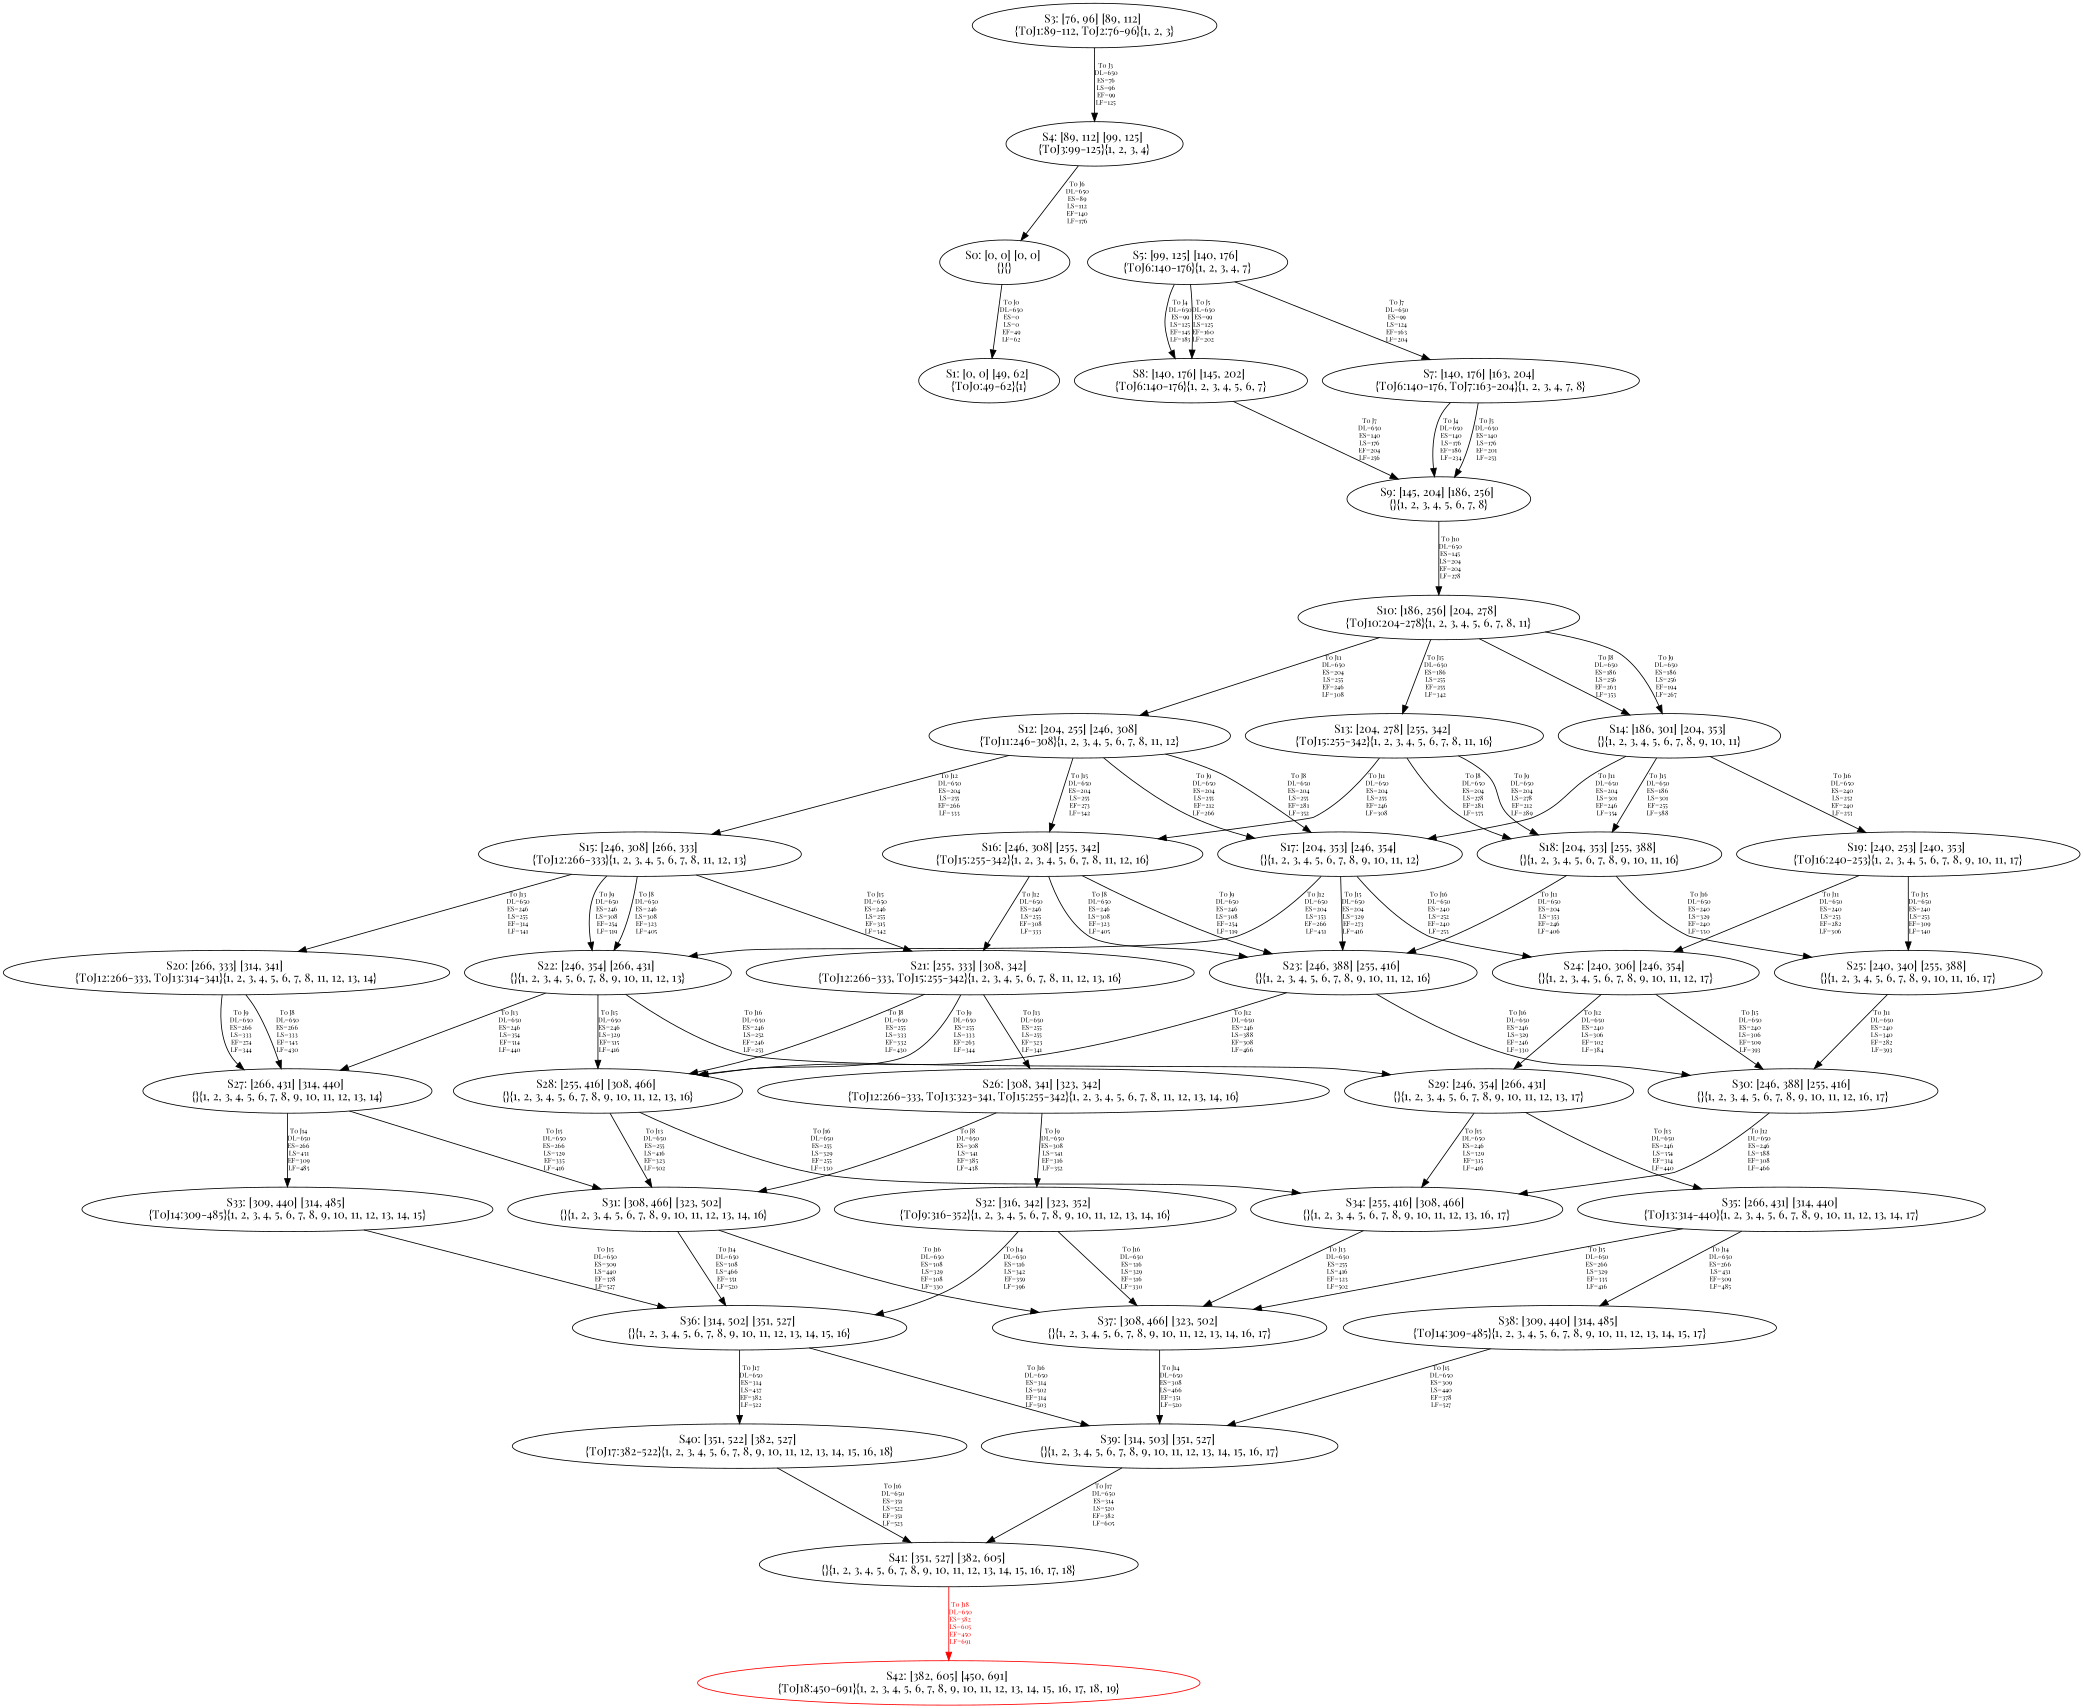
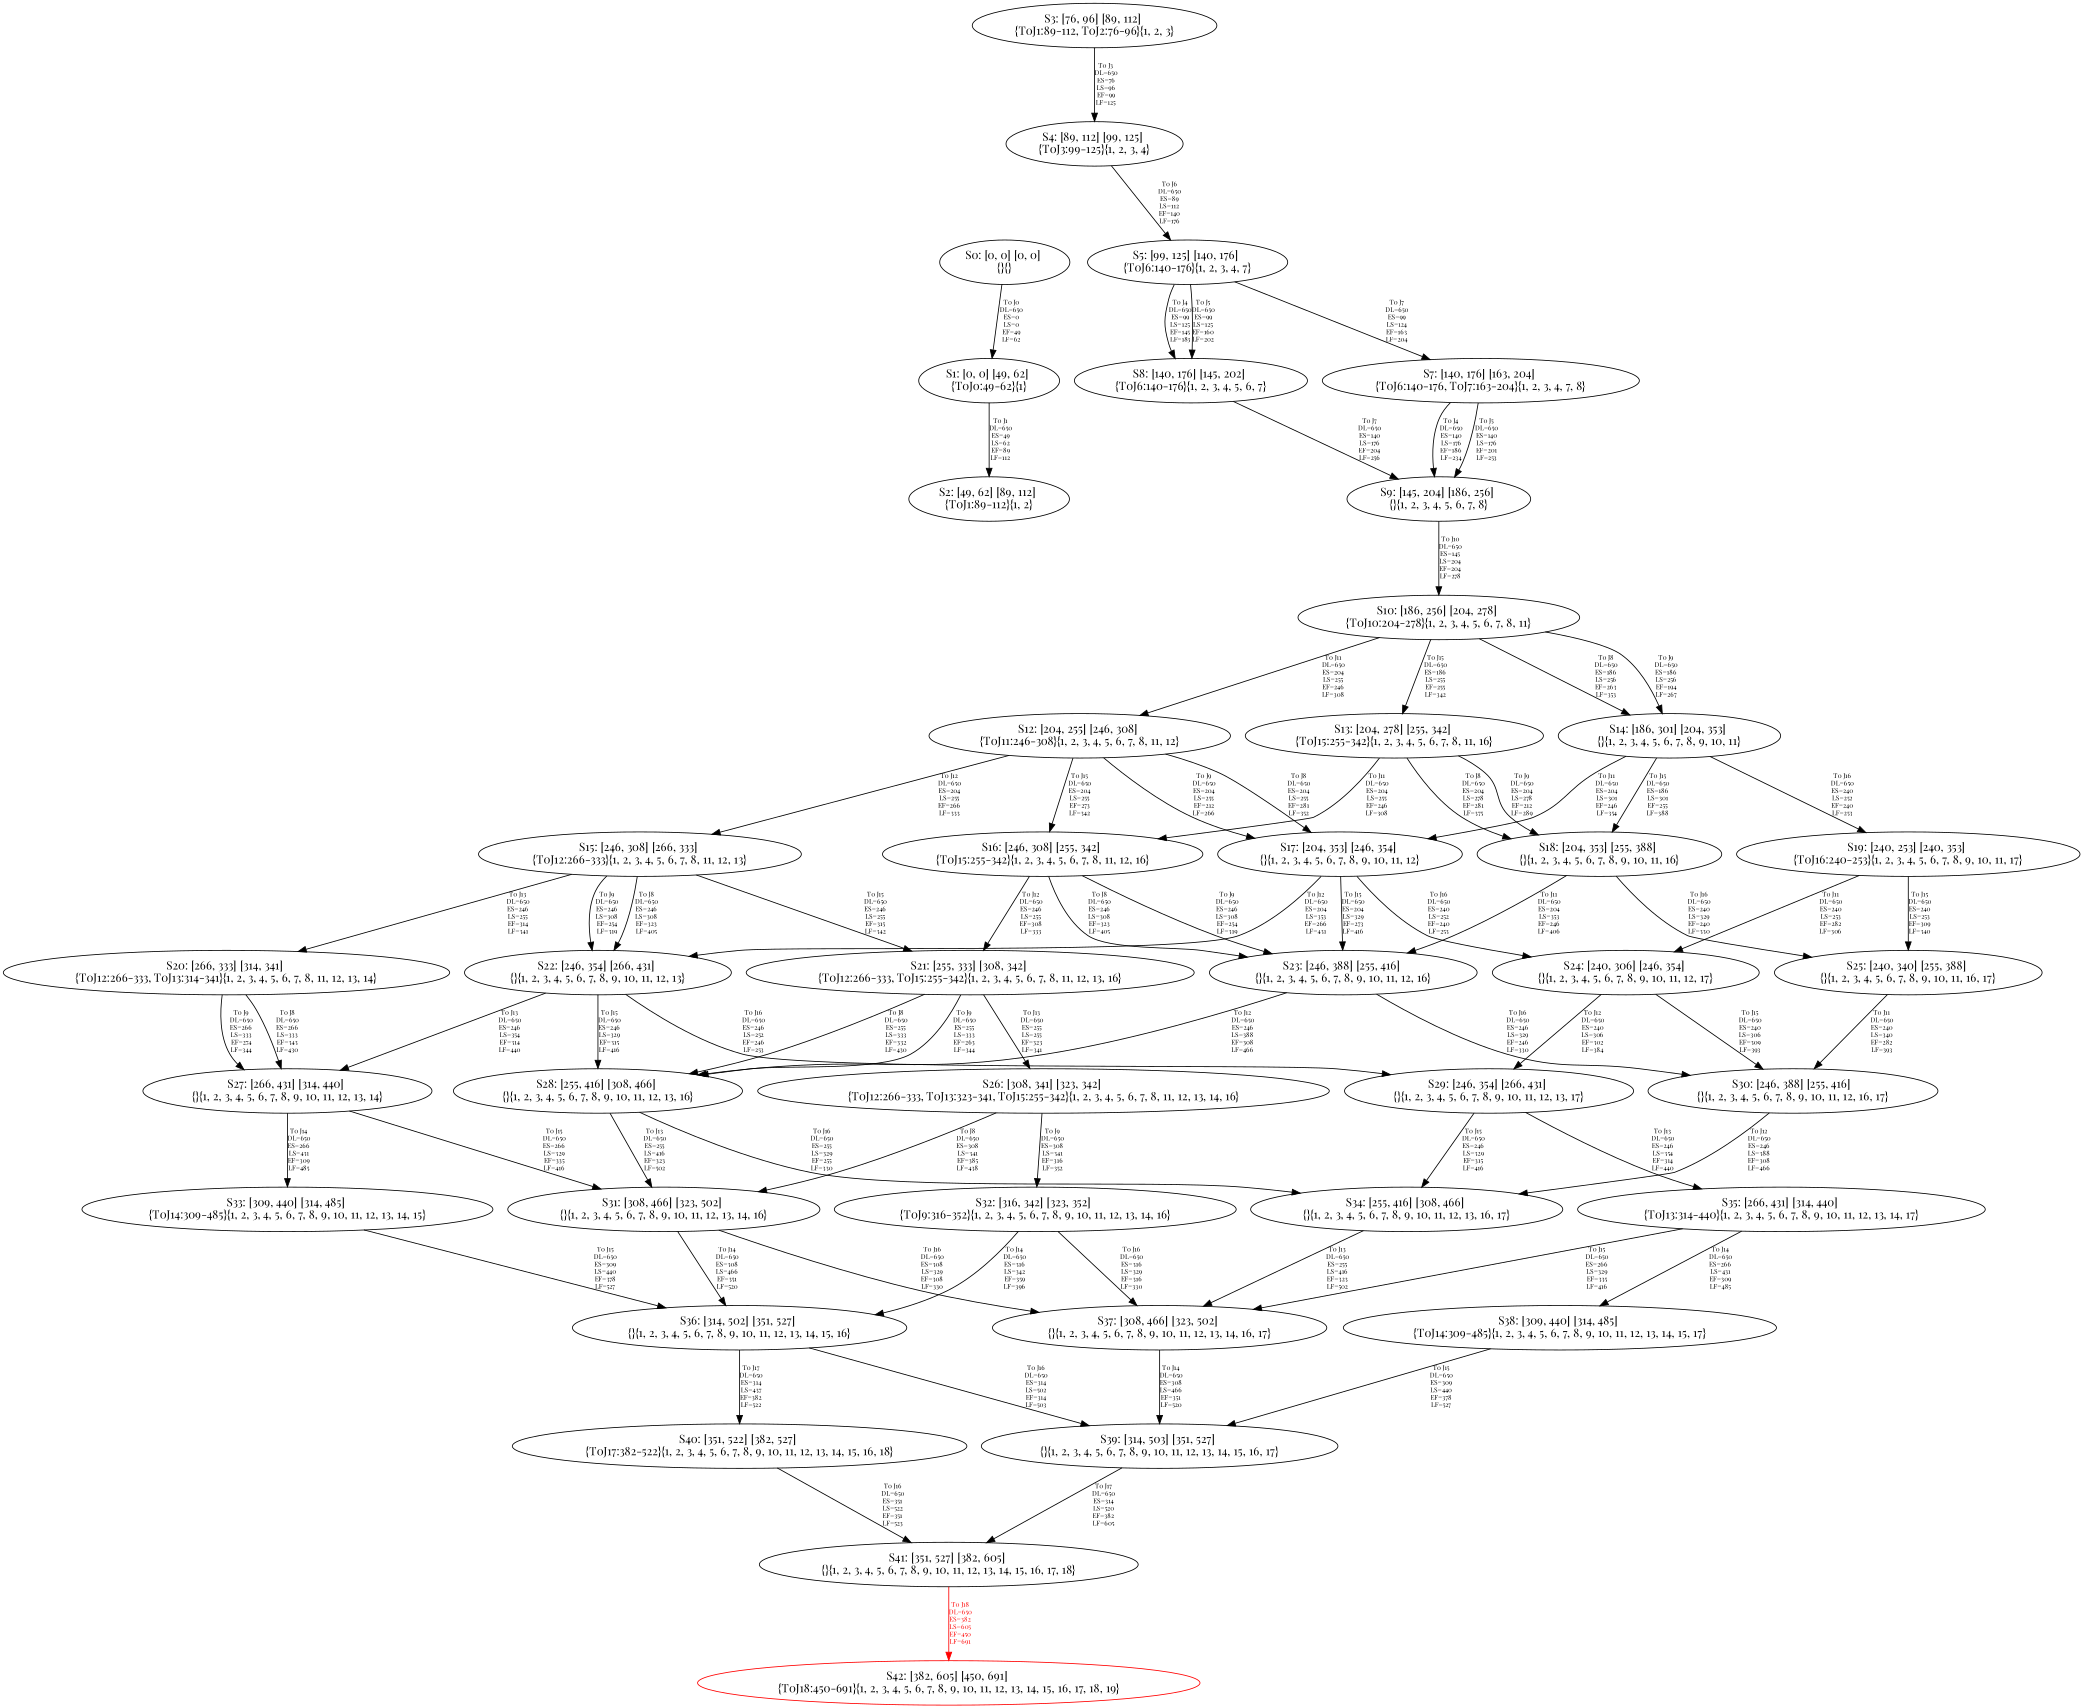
edge "S4: [89, 112] [99, 125] {T0J3:99-125}{1, 2, 3, 4}" -> "S0: [0, 0] [0, 0] {}{}": now "S4: [89, 112] [99, 125] {T0J3:99-125}{1, 2, 3, 4}" -> "S5: [99, 125] [140, 176] {T0J6:140-176}{1, 2, 3, 4, 7}"
node "S2: [49, 62] [89, 112] {T0J1:89-112}{1, 2}": added
